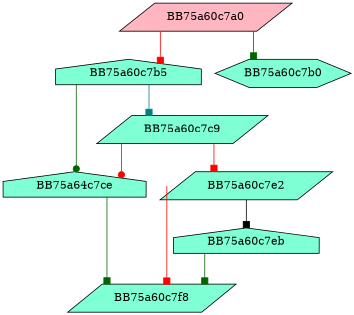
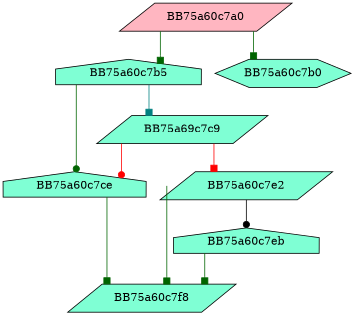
edge "BB75a60c7a0" -> "BB75a60c7b5": color red -> darkgreen
node "BB75a60c7c9": label "BB75a60c7c9" -> "BB75a69c7c9"
node "BB75a64c7ce": label "BB75a64c7ce" -> "BB75a60c7ce"
edge "BB75a60c7e2" -> "BB75a60c7eb": arrowhead box -> dot
edge "BB75a60c7e2" -> "BB75a60c7f8": color red -> darkgreen
